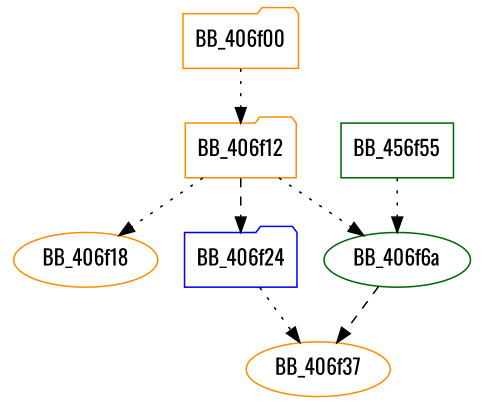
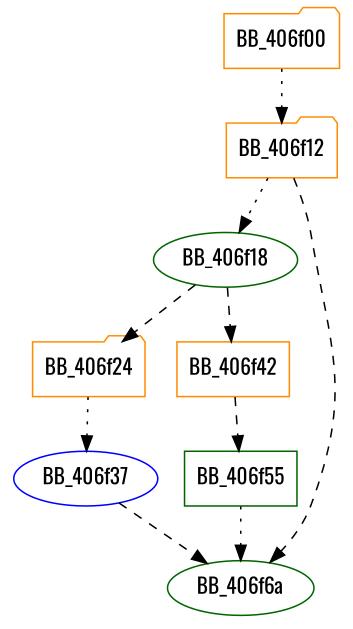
node "BB_456f55": label "BB_456f55" -> "BB_406f55"
edge "BB_406f12" -> "BB_406f24": now "BB_406f18" -> "BB_406f24"
edge "BB_406f12" -> "BB_406f6a": style dotted -> dashed
node "BB_406f18": color darkorange -> darkgreen
node "BB_406f24": color blue -> darkorange
edge "BB_406f6a" -> "BB_406f37": reversed
node "BB_406f42": added
node "BB_406f37": color darkorange -> blue
